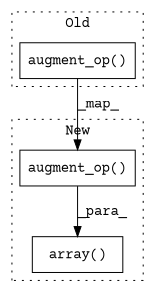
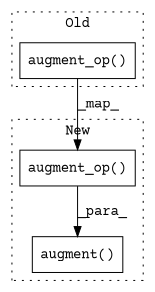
node "array()": label "array()" -> "augment()"
